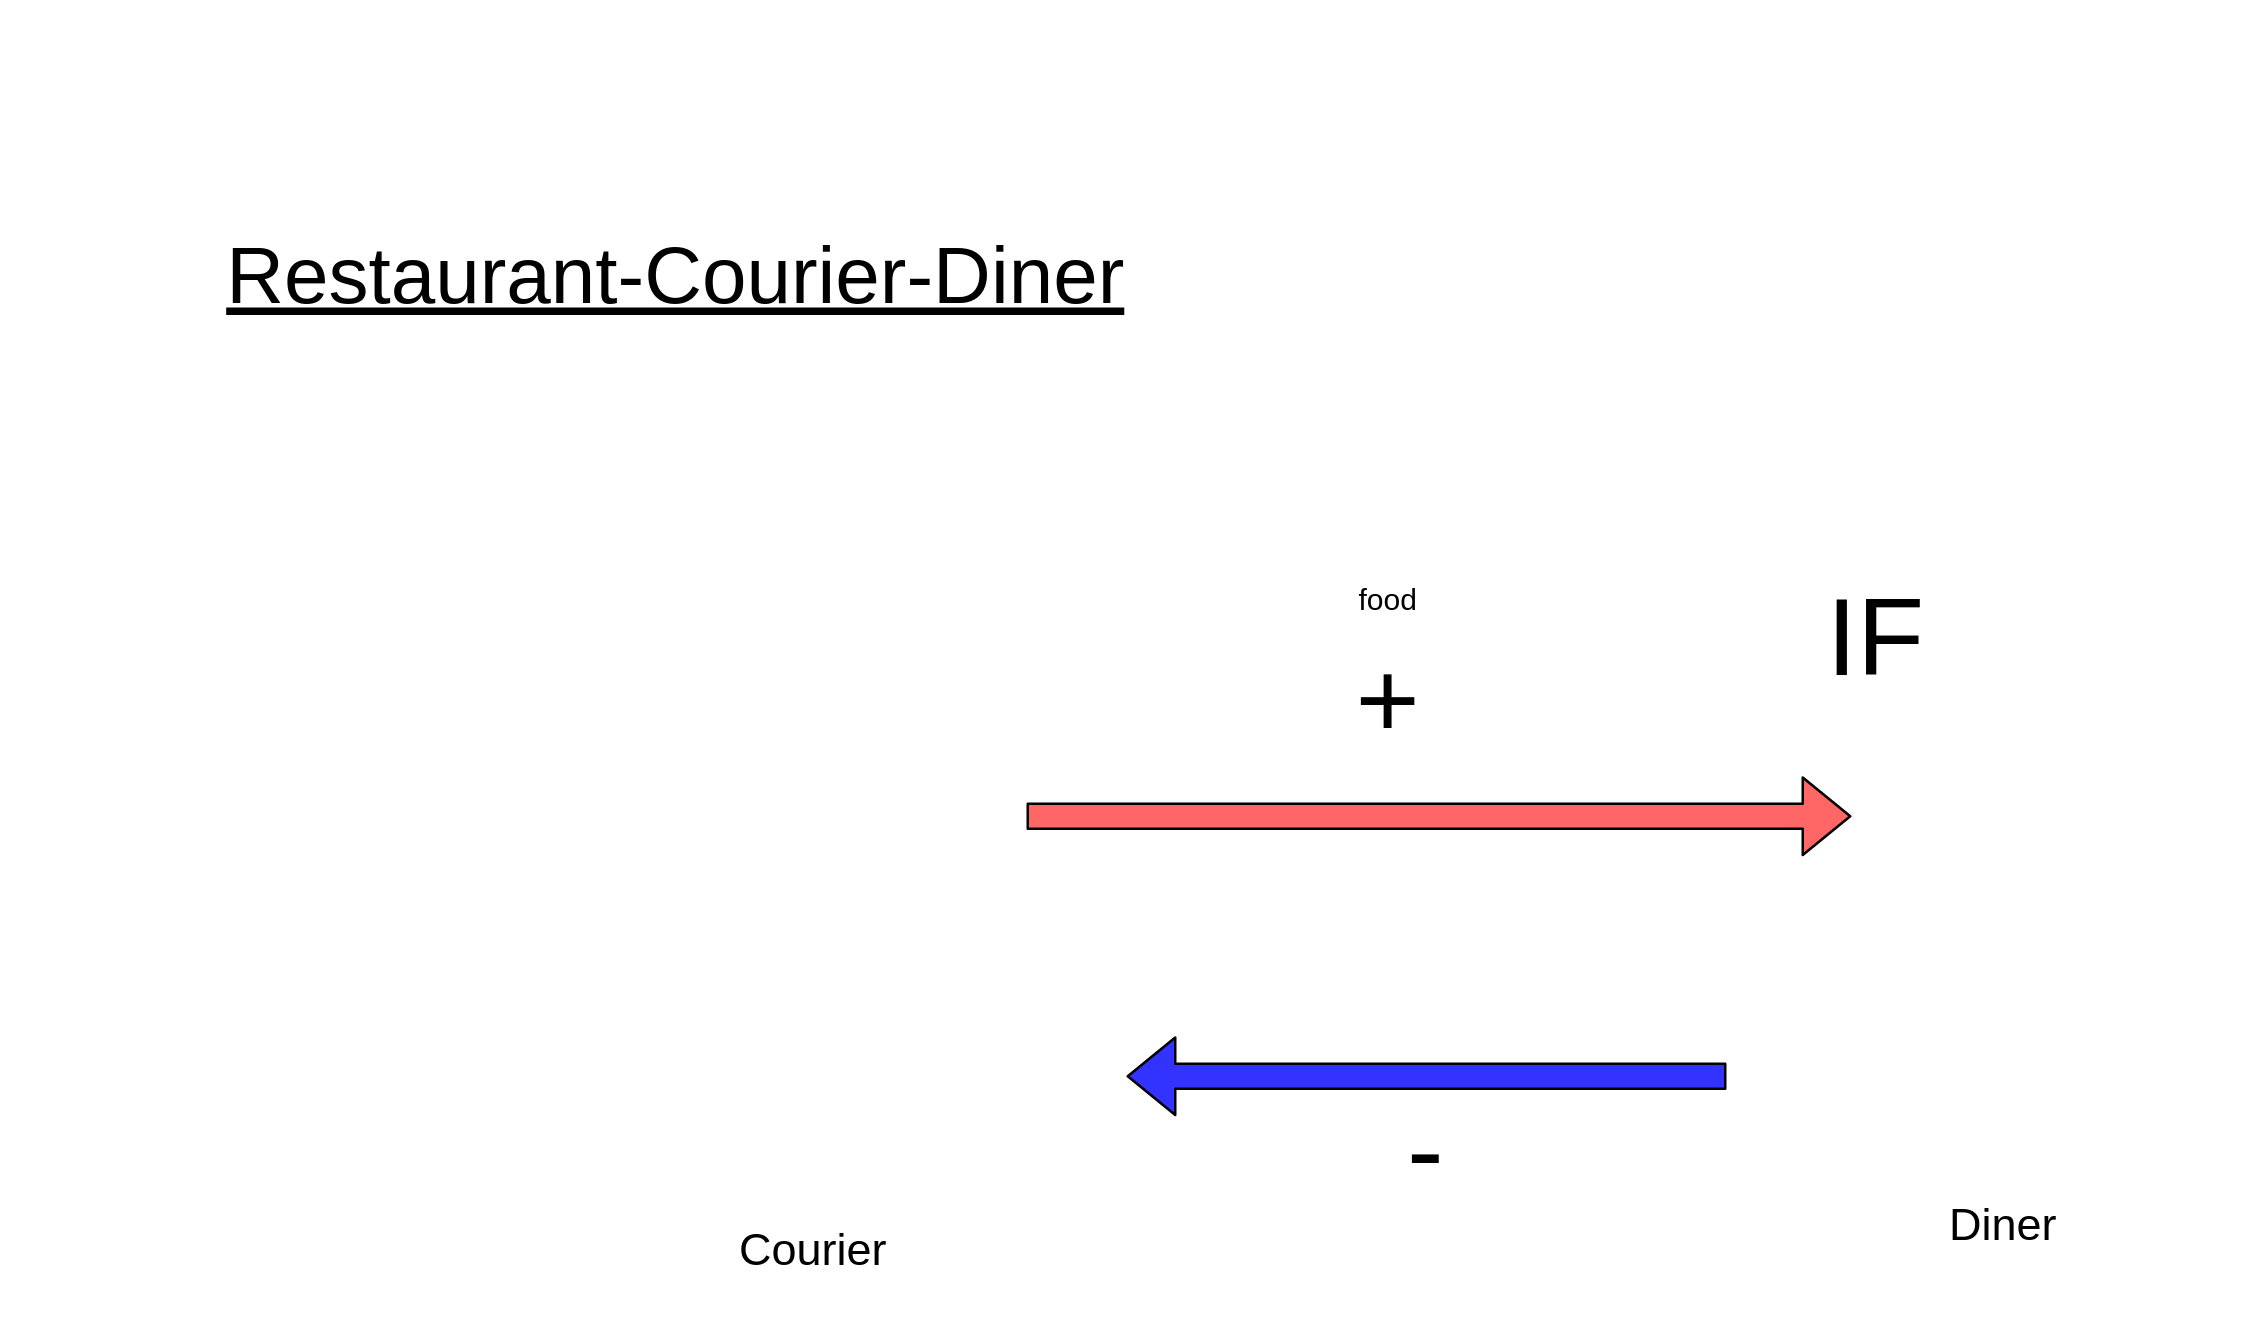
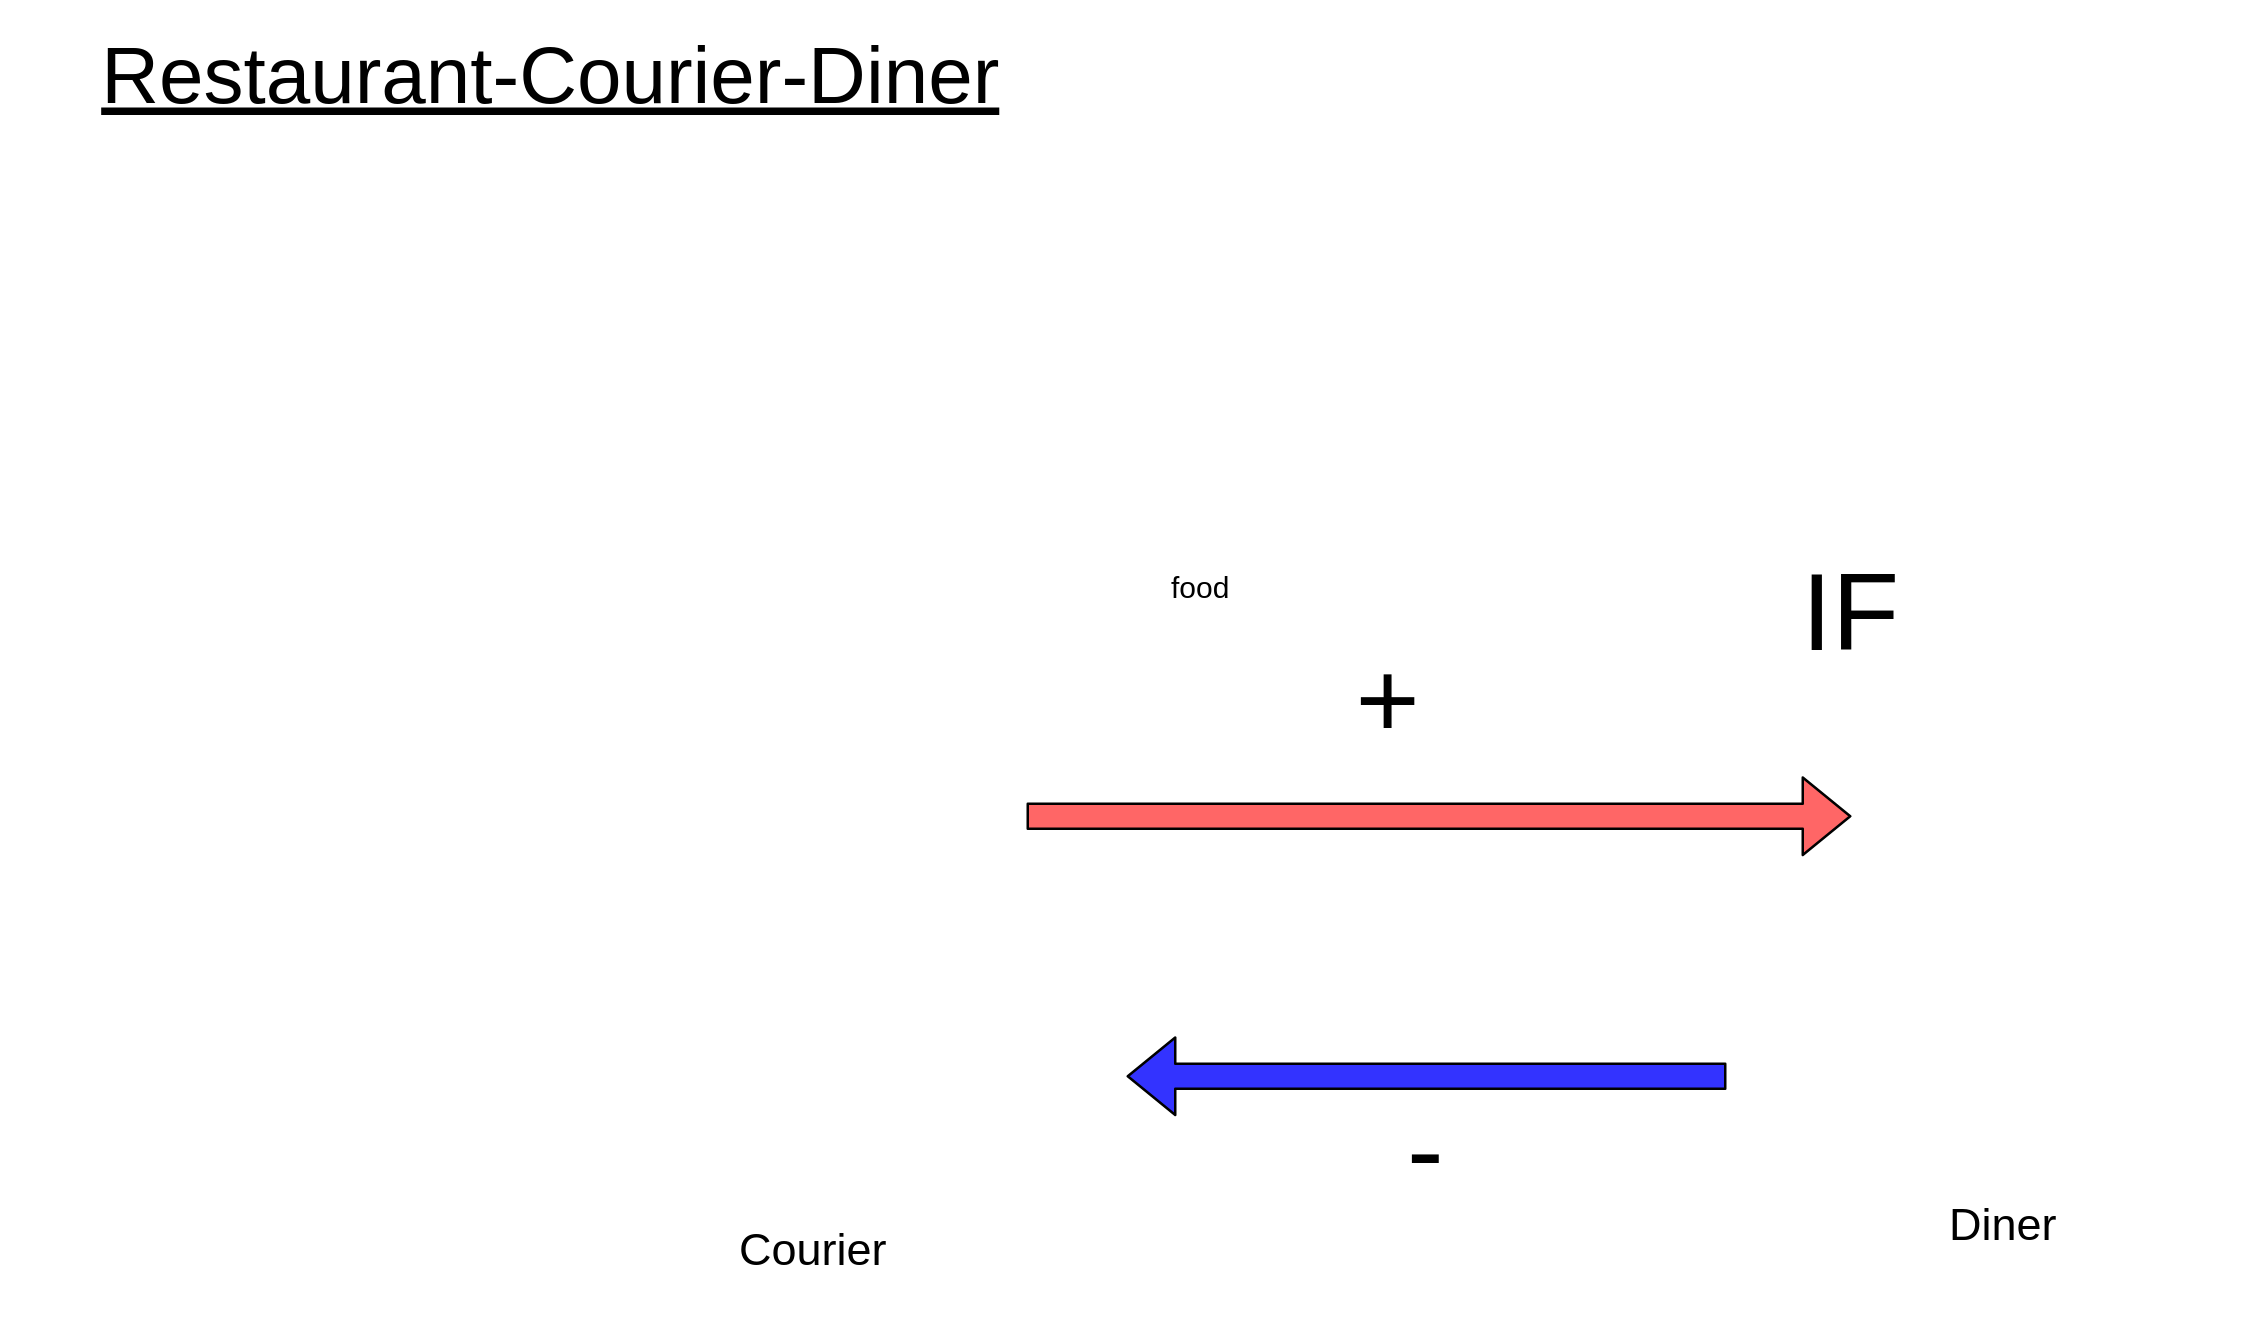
node "Restaurant-Courier-Diner": moved (676, 276) -> (551, 76)
node "food": moved (1389, 601) -> (1201, 589)
node "IF": moved (1876, 639) -> (1851, 614)
